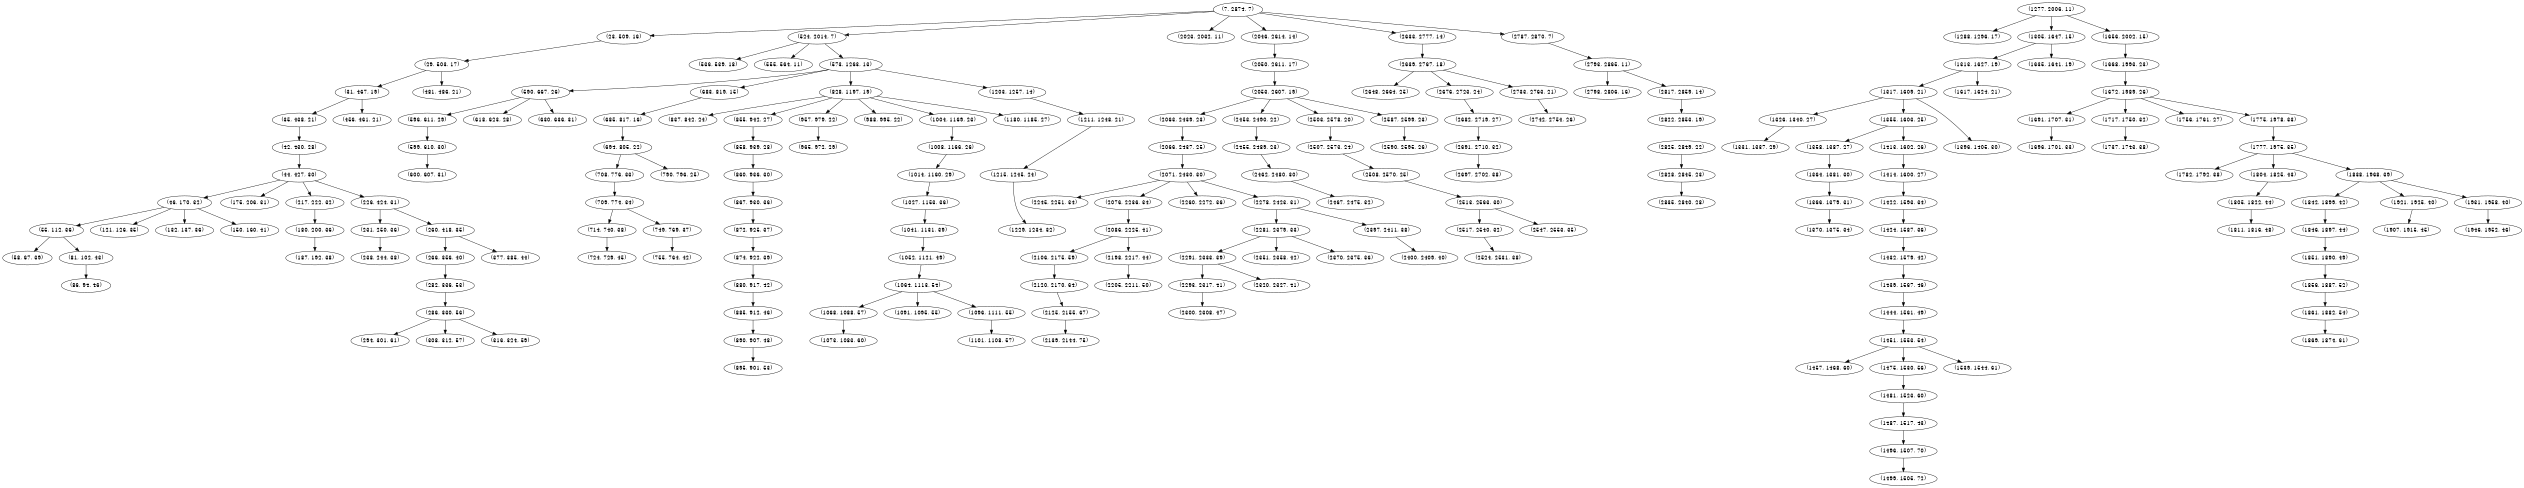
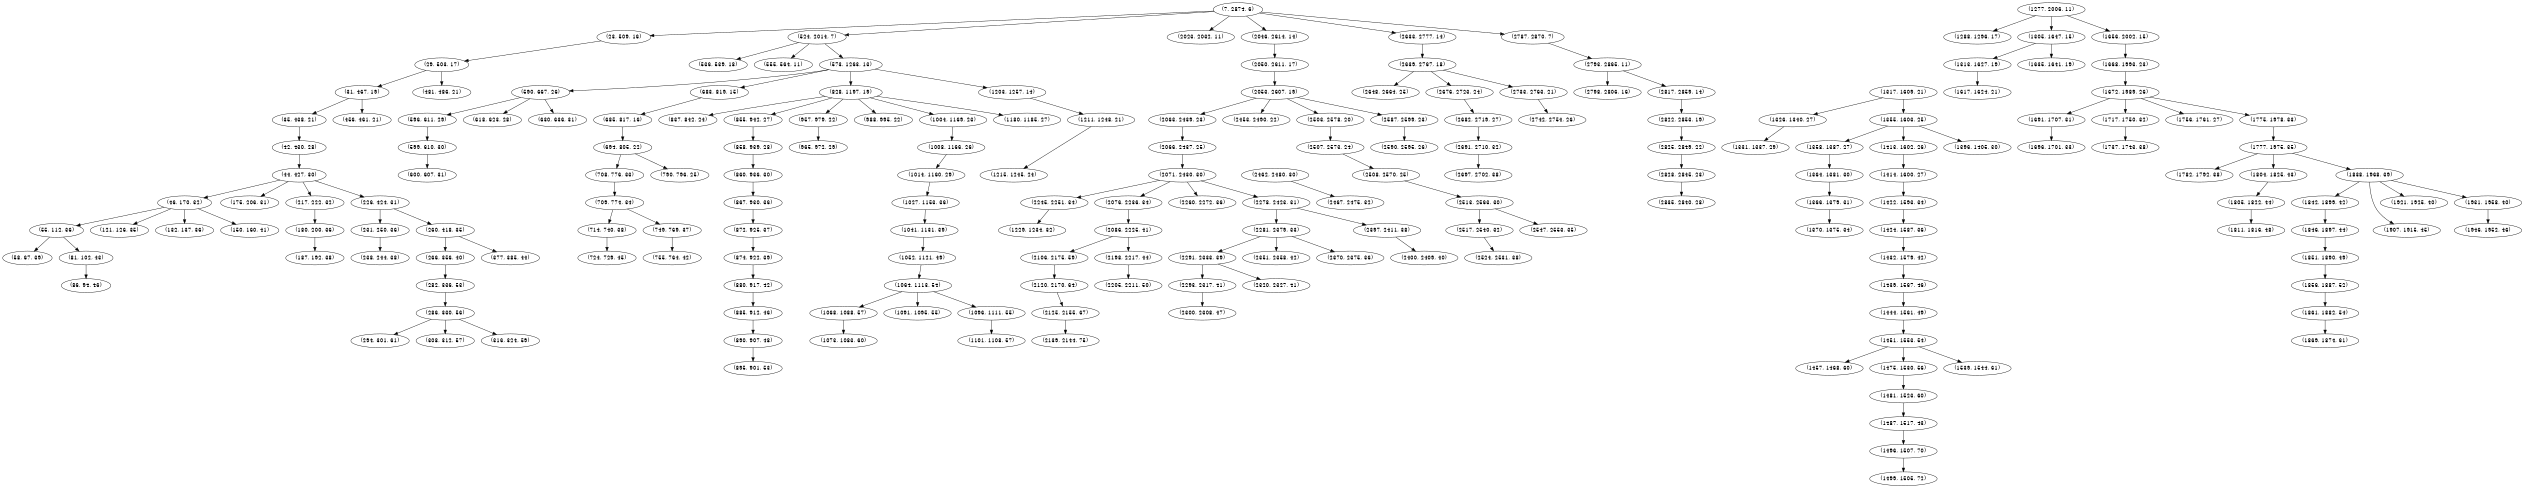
node "(7, 2874, 7)": label "(7, 2874, 7)" -> "(7, 2874, 6)"
edge "(1313, 1627, 19)" -> "(1317, 1609, 21)": removed
edge "(1317, 1609, 21)" -> "(1396, 1405, 30)": now "(1355, 1603, 25)" -> "(1396, 1405, 30)"
edge "(2822, 2853, 19)" -> "(2825, 2849, 22)": added
node "(2455, 2489, 23)": removed
edge "(1215, 1245, 24)" -> "(1229, 1234, 32)": now "(2245, 2251, 34)" -> "(1229, 1234, 32)"
edge "(1921, 1925, 40)" -> "(1907, 1915, 45)": now "(1838, 1968, 39)" -> "(1907, 1915, 45)"
